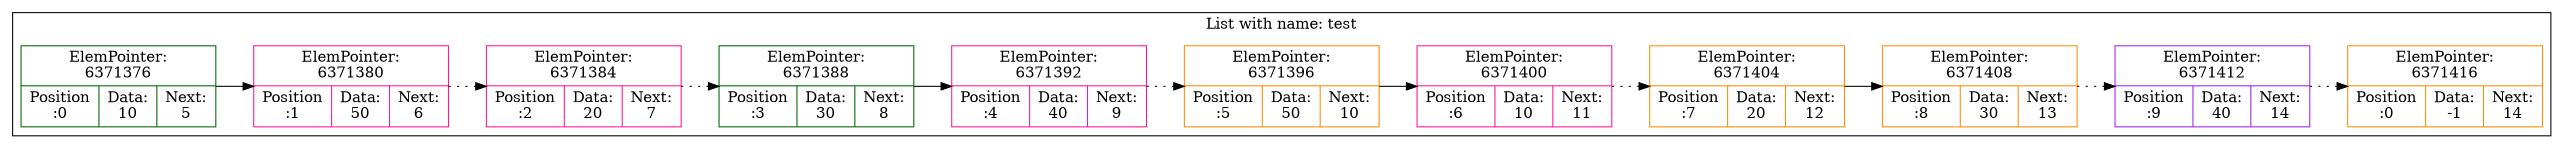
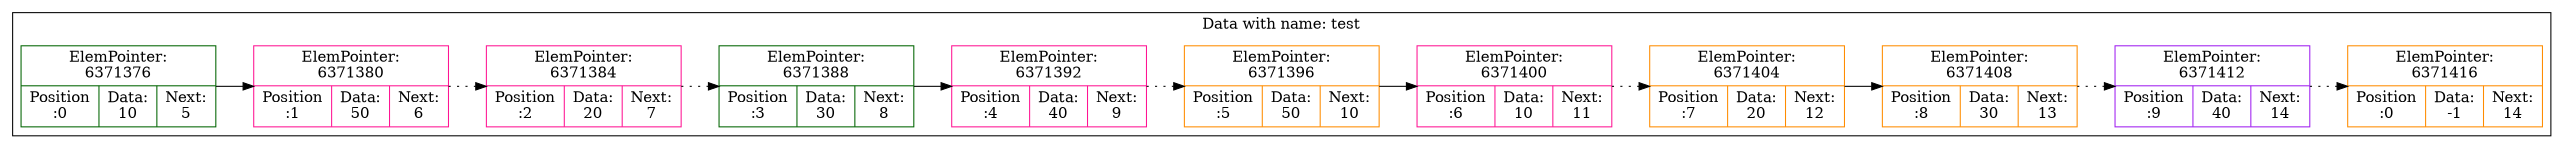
cluster "List with name: test": label "List with name: test" -> "Data with name: test"
